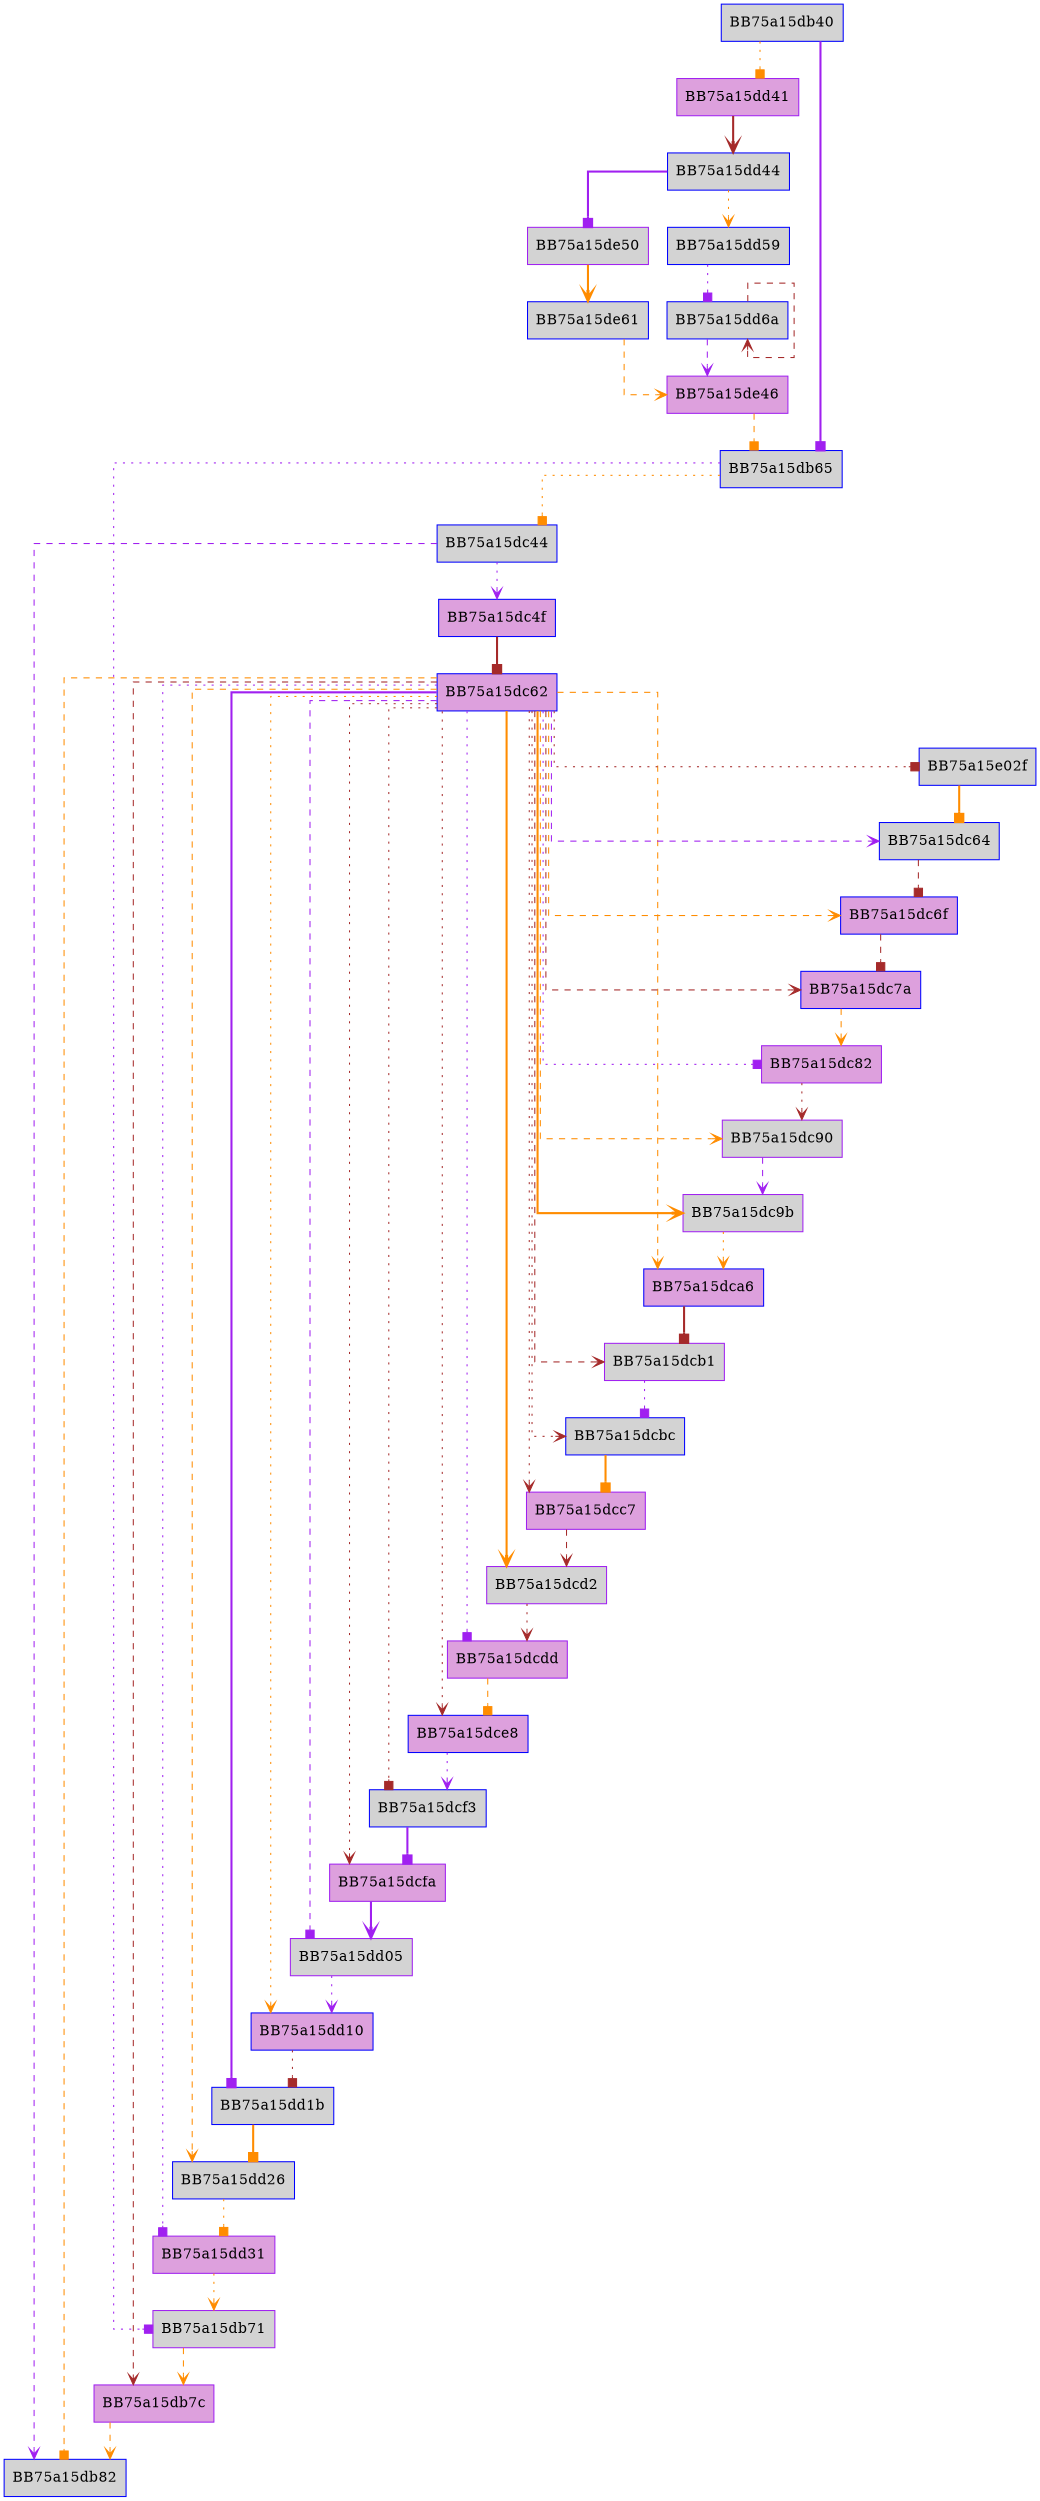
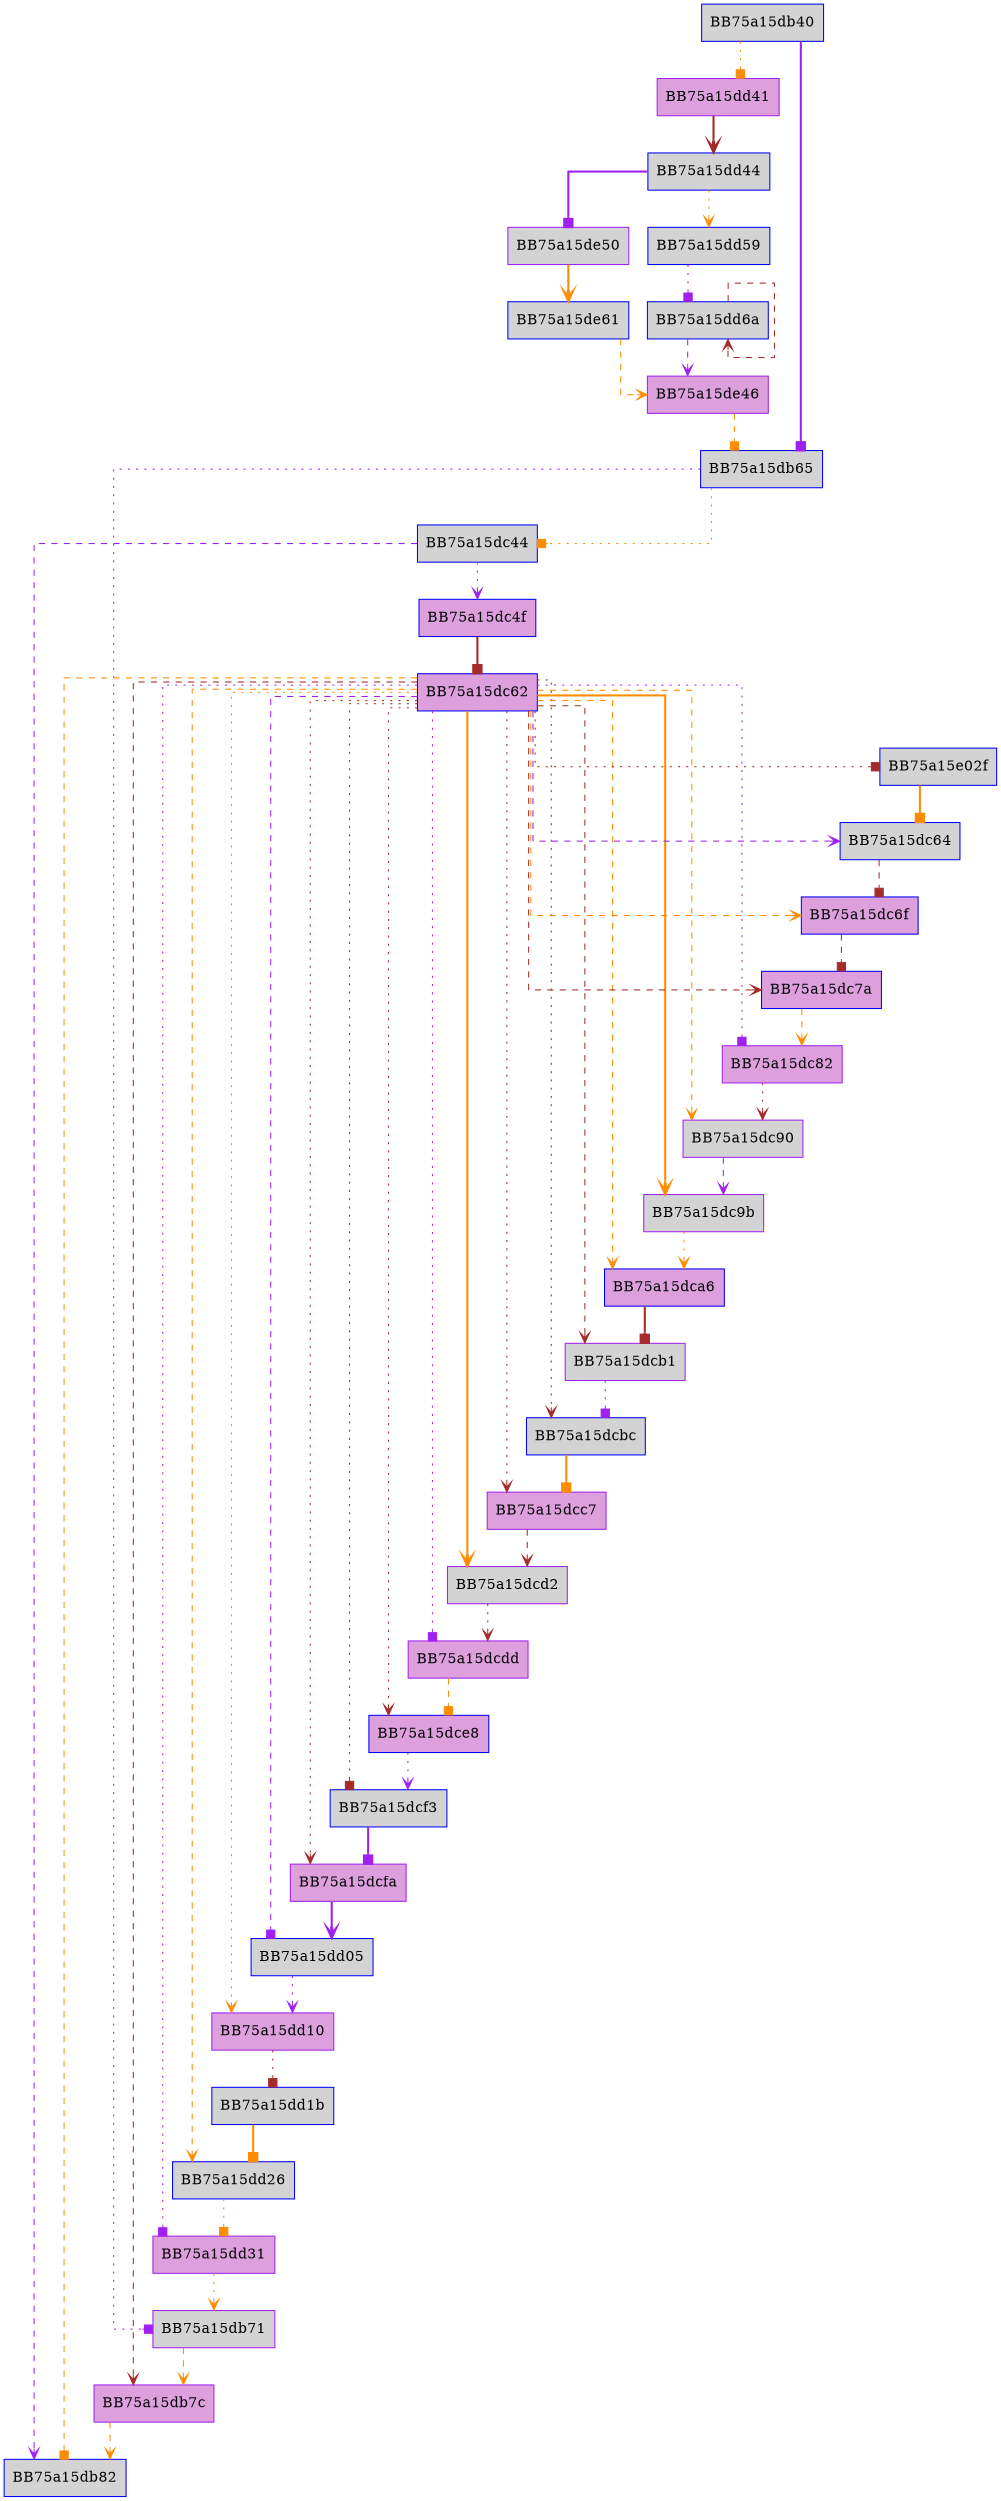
edge "BB75a15dc62" -> "BB75a15dd1b": removed
node "BB75a15dd05": color purple -> blue
node "BB75a15dd10": color blue -> purple
